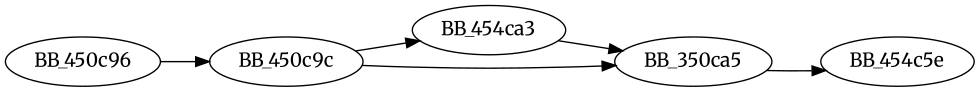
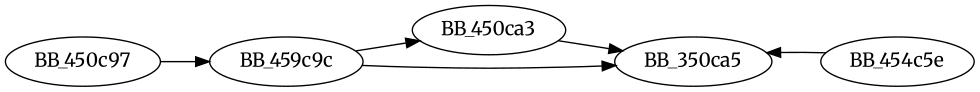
node "BB_454ca3": label "BB_454ca3" -> "BB_450ca3"
node "BB_450c96": label "BB_450c96" -> "BB_450c97"
node "BB_450c9c": label "BB_450c9c" -> "BB_459c9c"
edge "BB_350ca5" -> "BB_454c5e": reversed
